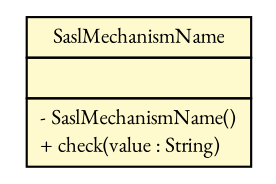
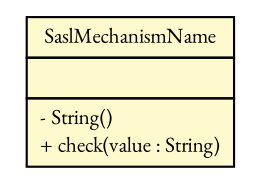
node "SaslMechanismName": text "- SaslMechanismName()" -> "- String()"
